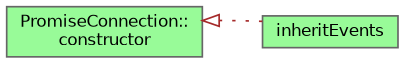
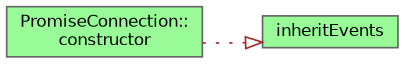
edge "inheritEvents" -> "PromiseConnection:: constructor": reversed
